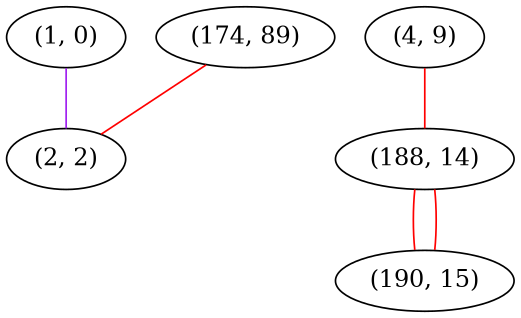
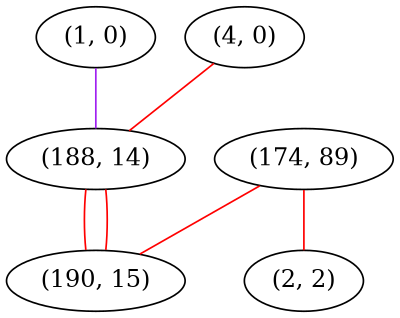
node "(4, 9)": label "(4, 9)" -> "(4, 0)"
edge "(1, 0)" -- "(2, 2)": now "(1, 0)" -- "(188, 14)"
edge "(174, 89)" -- "(190, 15)": added
